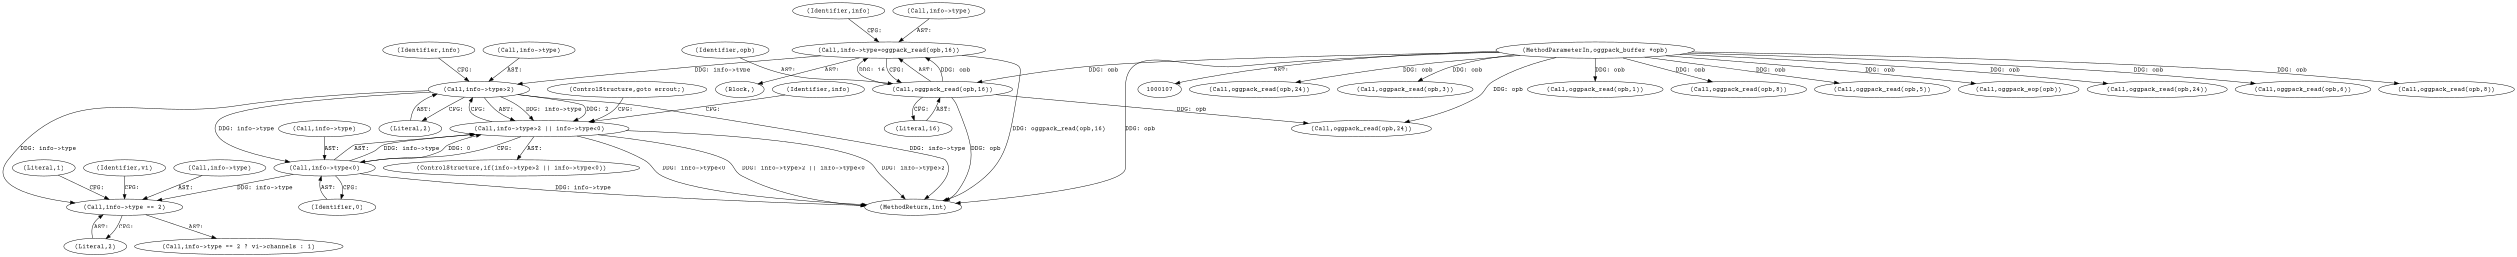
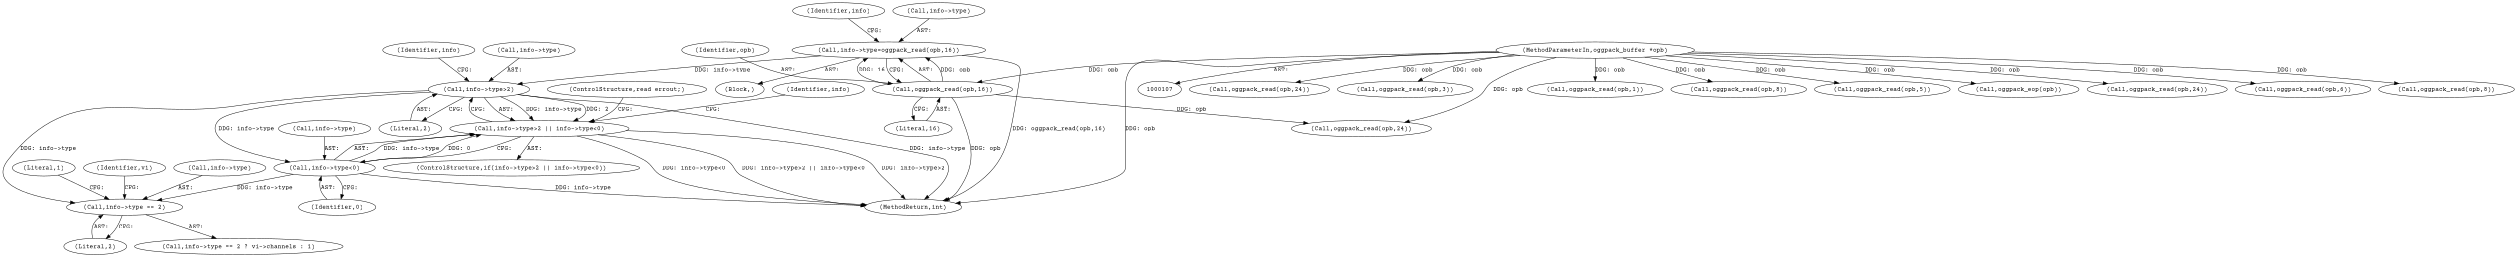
node "(ControlStructure,goto errout;)": label "(ControlStructure,goto errout;)" -> "(ControlStructure,read errout;)"
